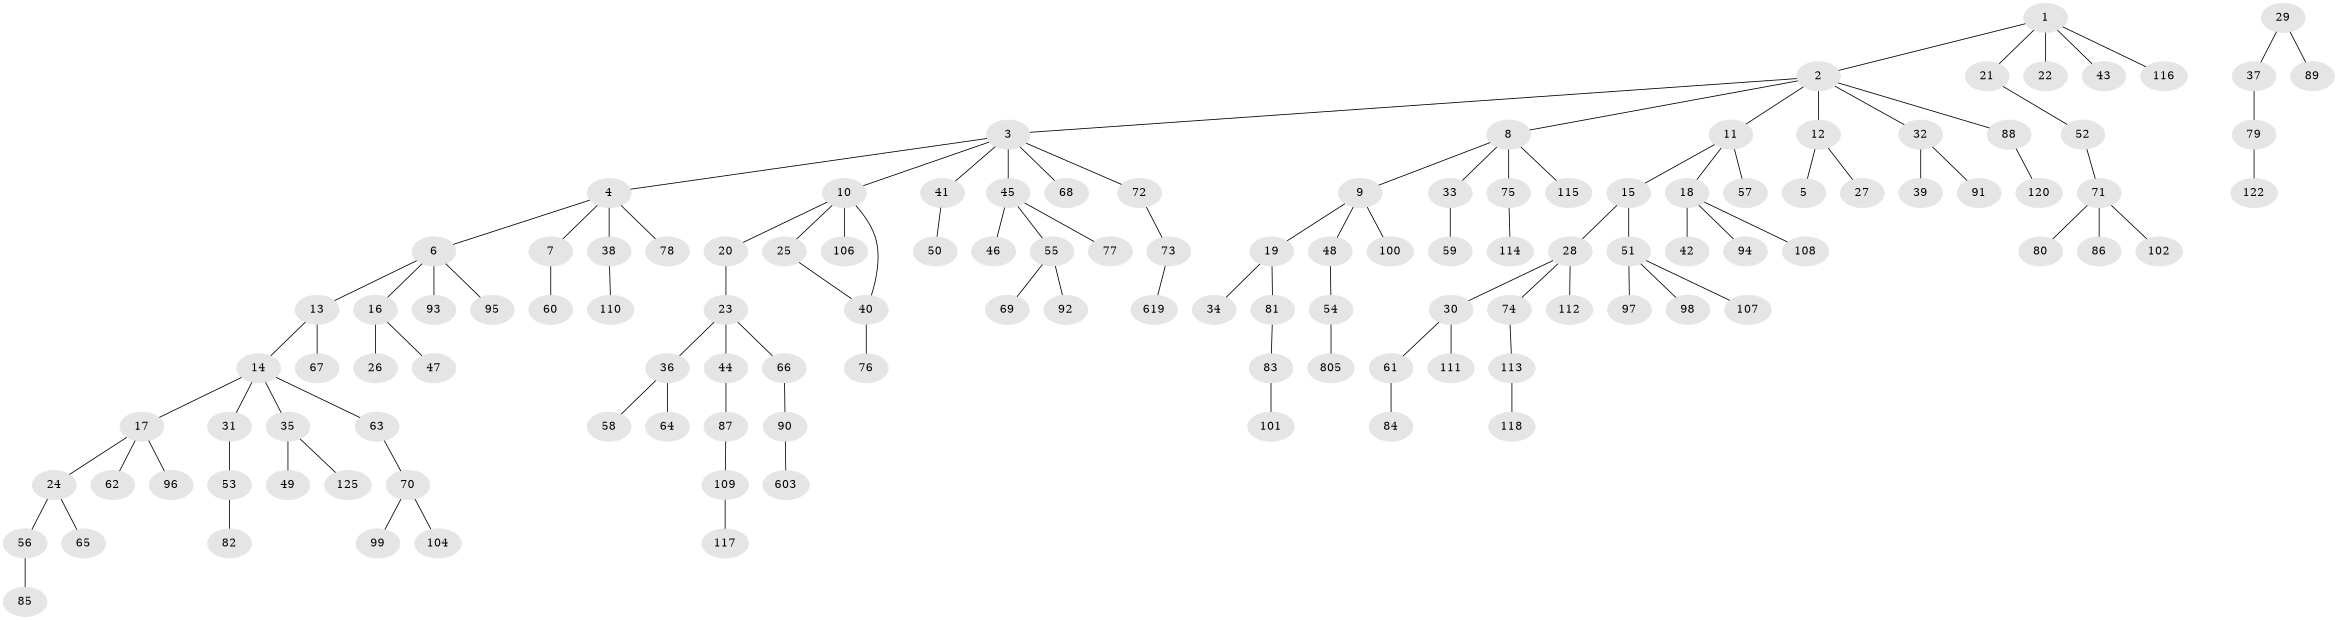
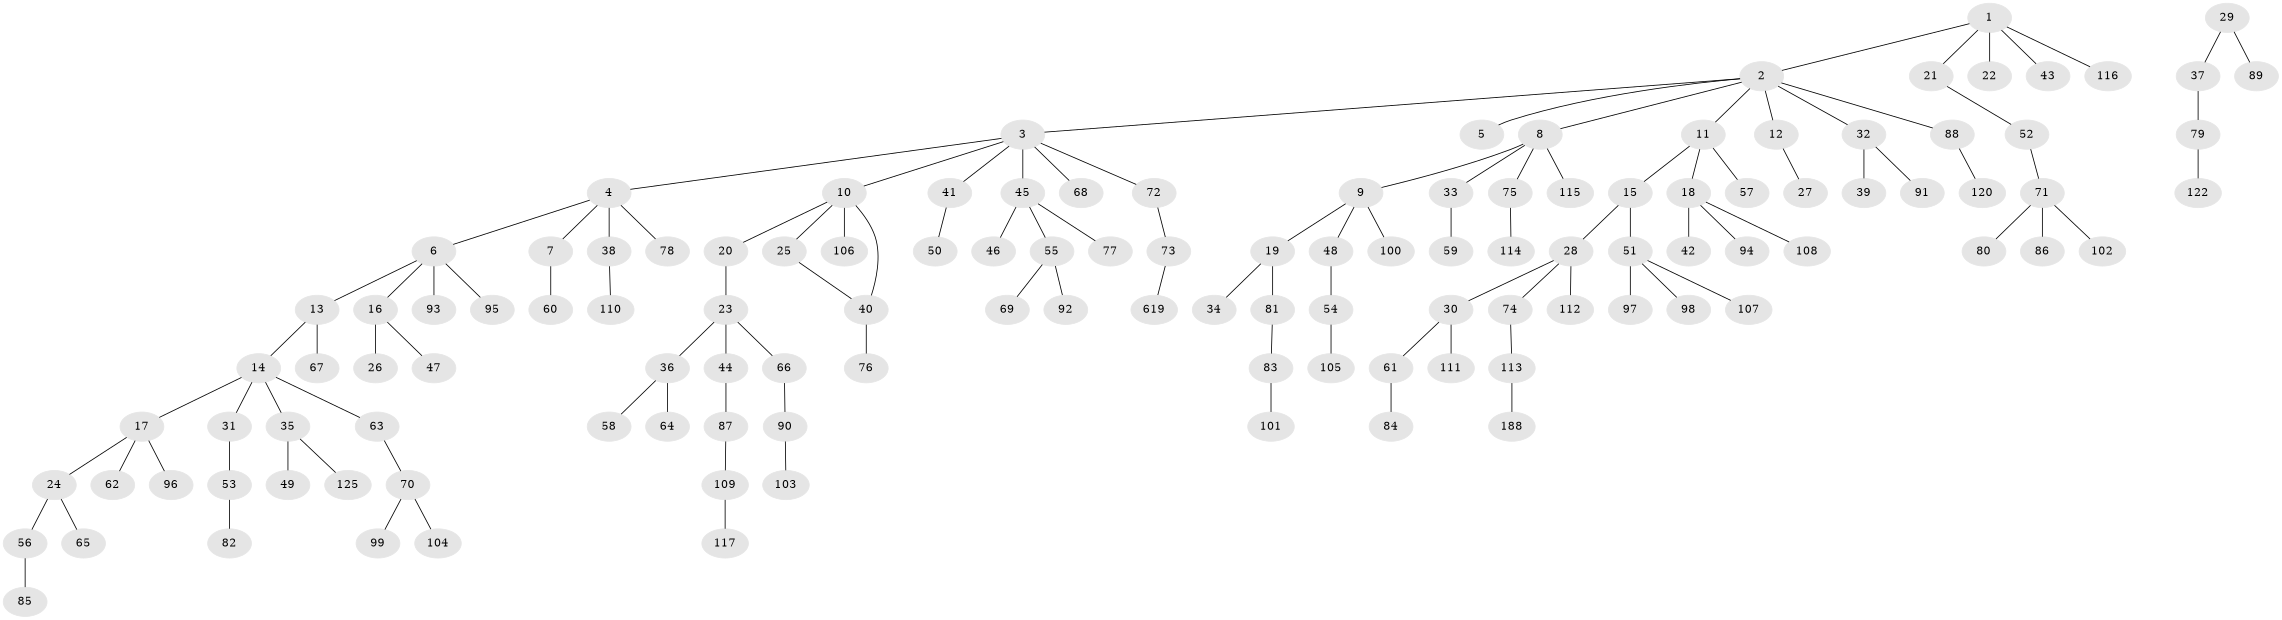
edge "12" -- "5": now "2" -- "5"
node "805": label "805" -> "105"
node "118": label "118" -> "188"
node "603": label "603" -> "103"
